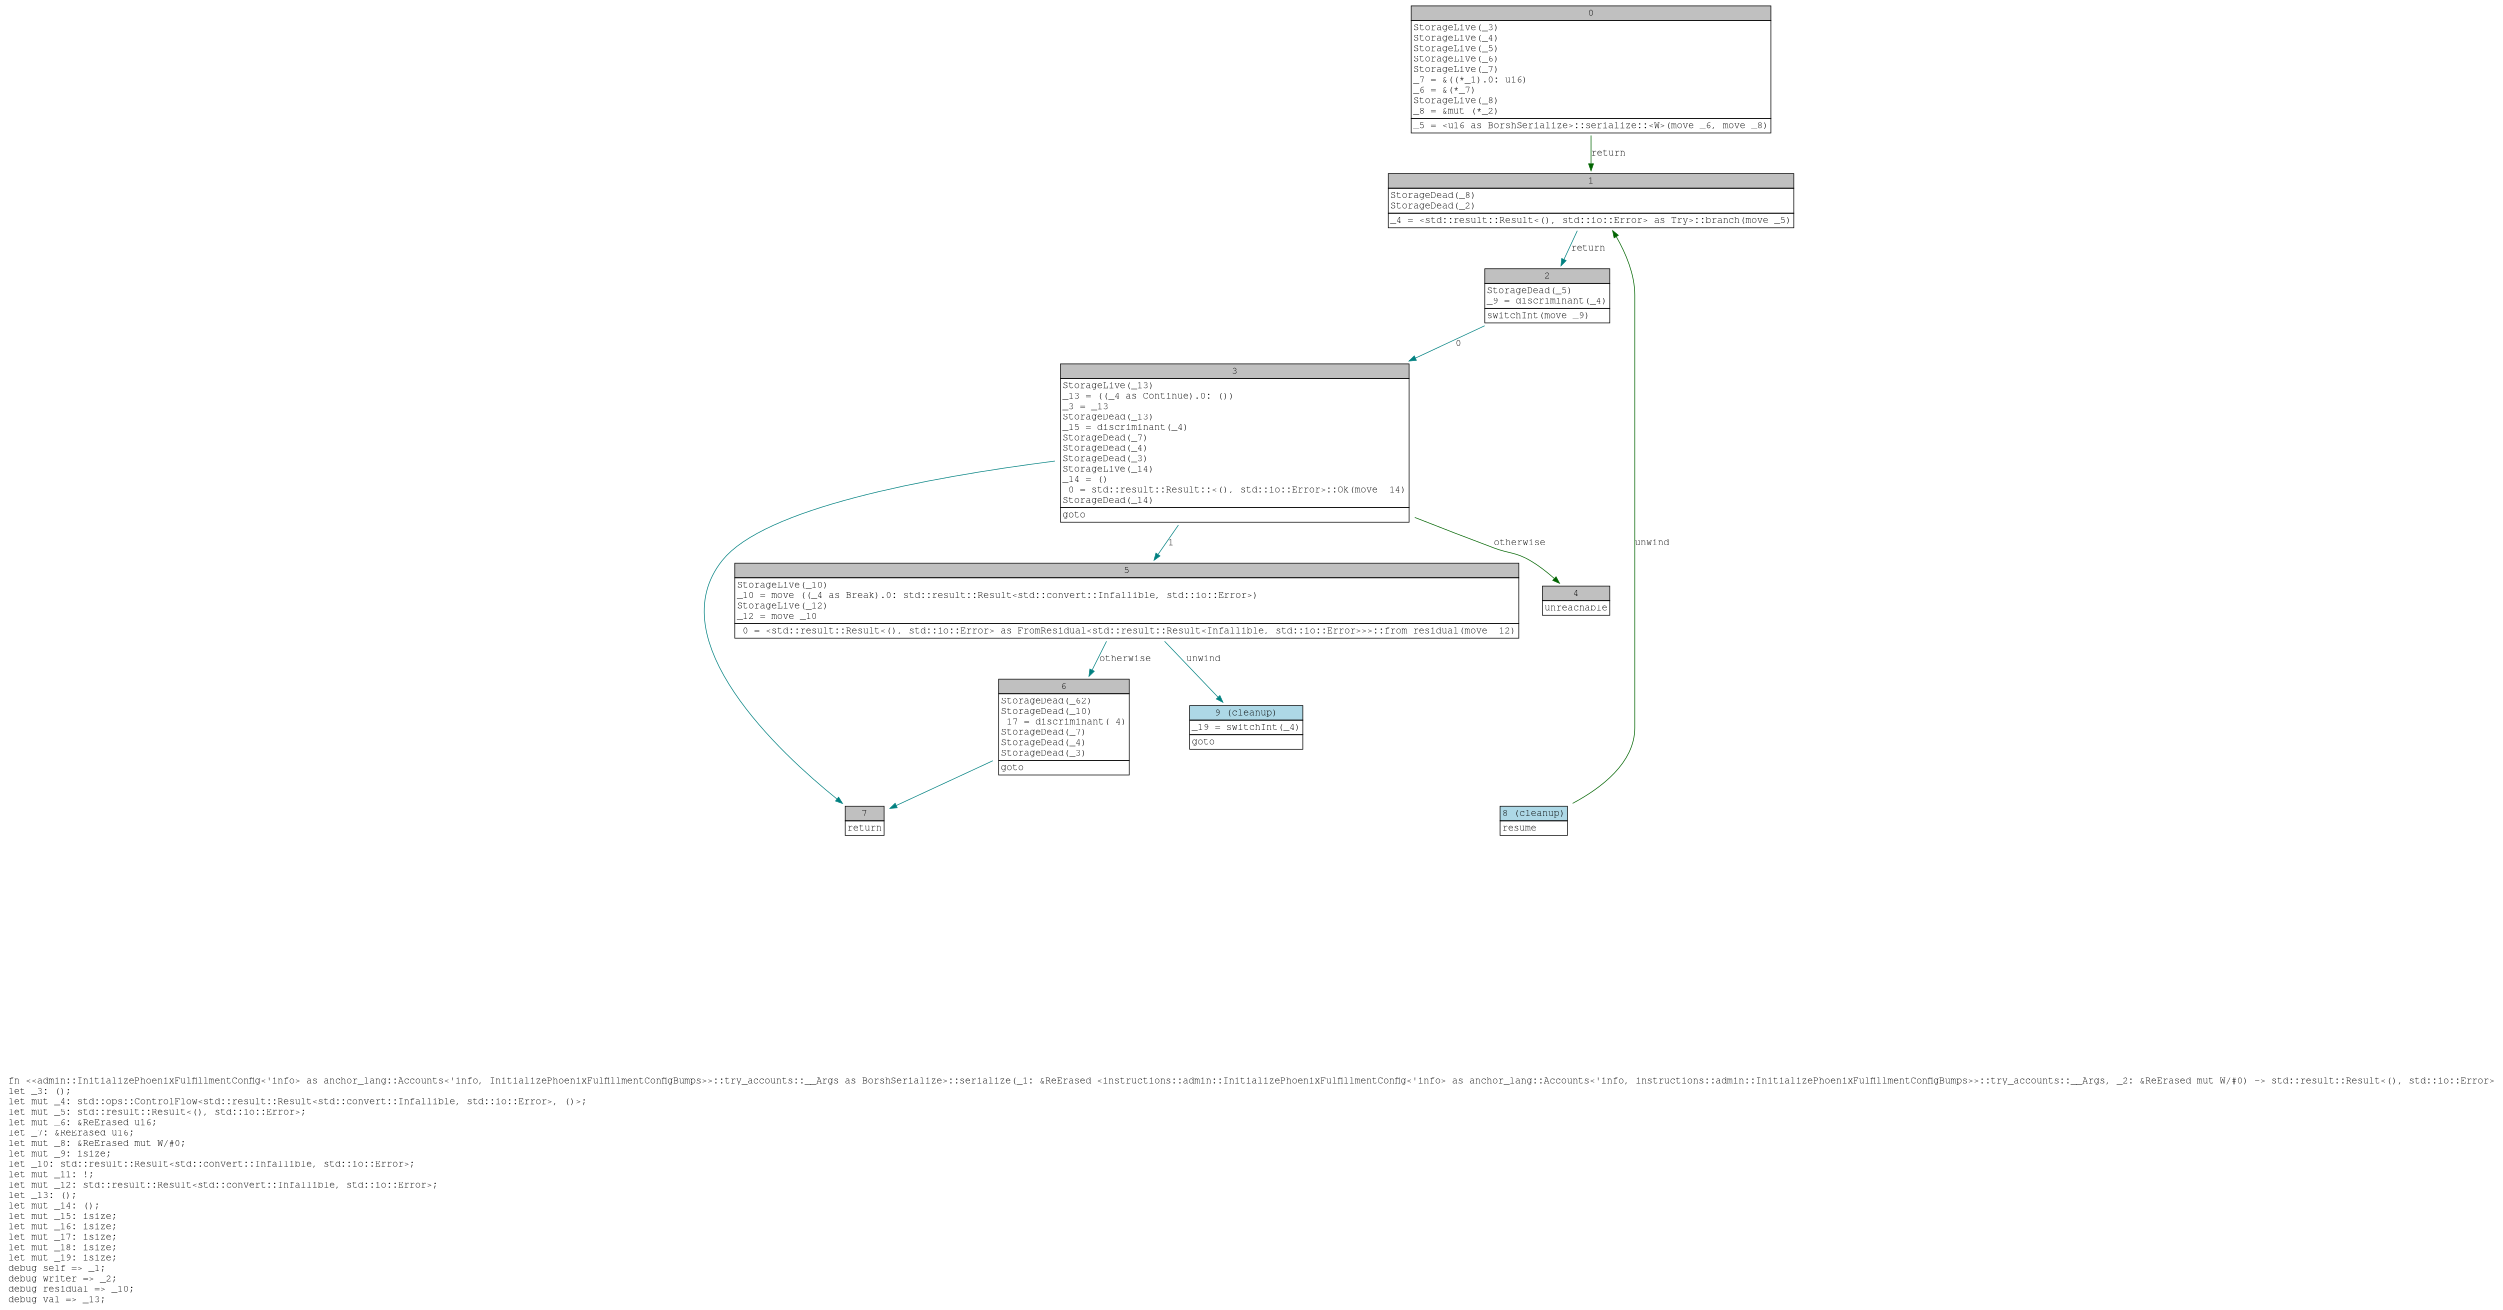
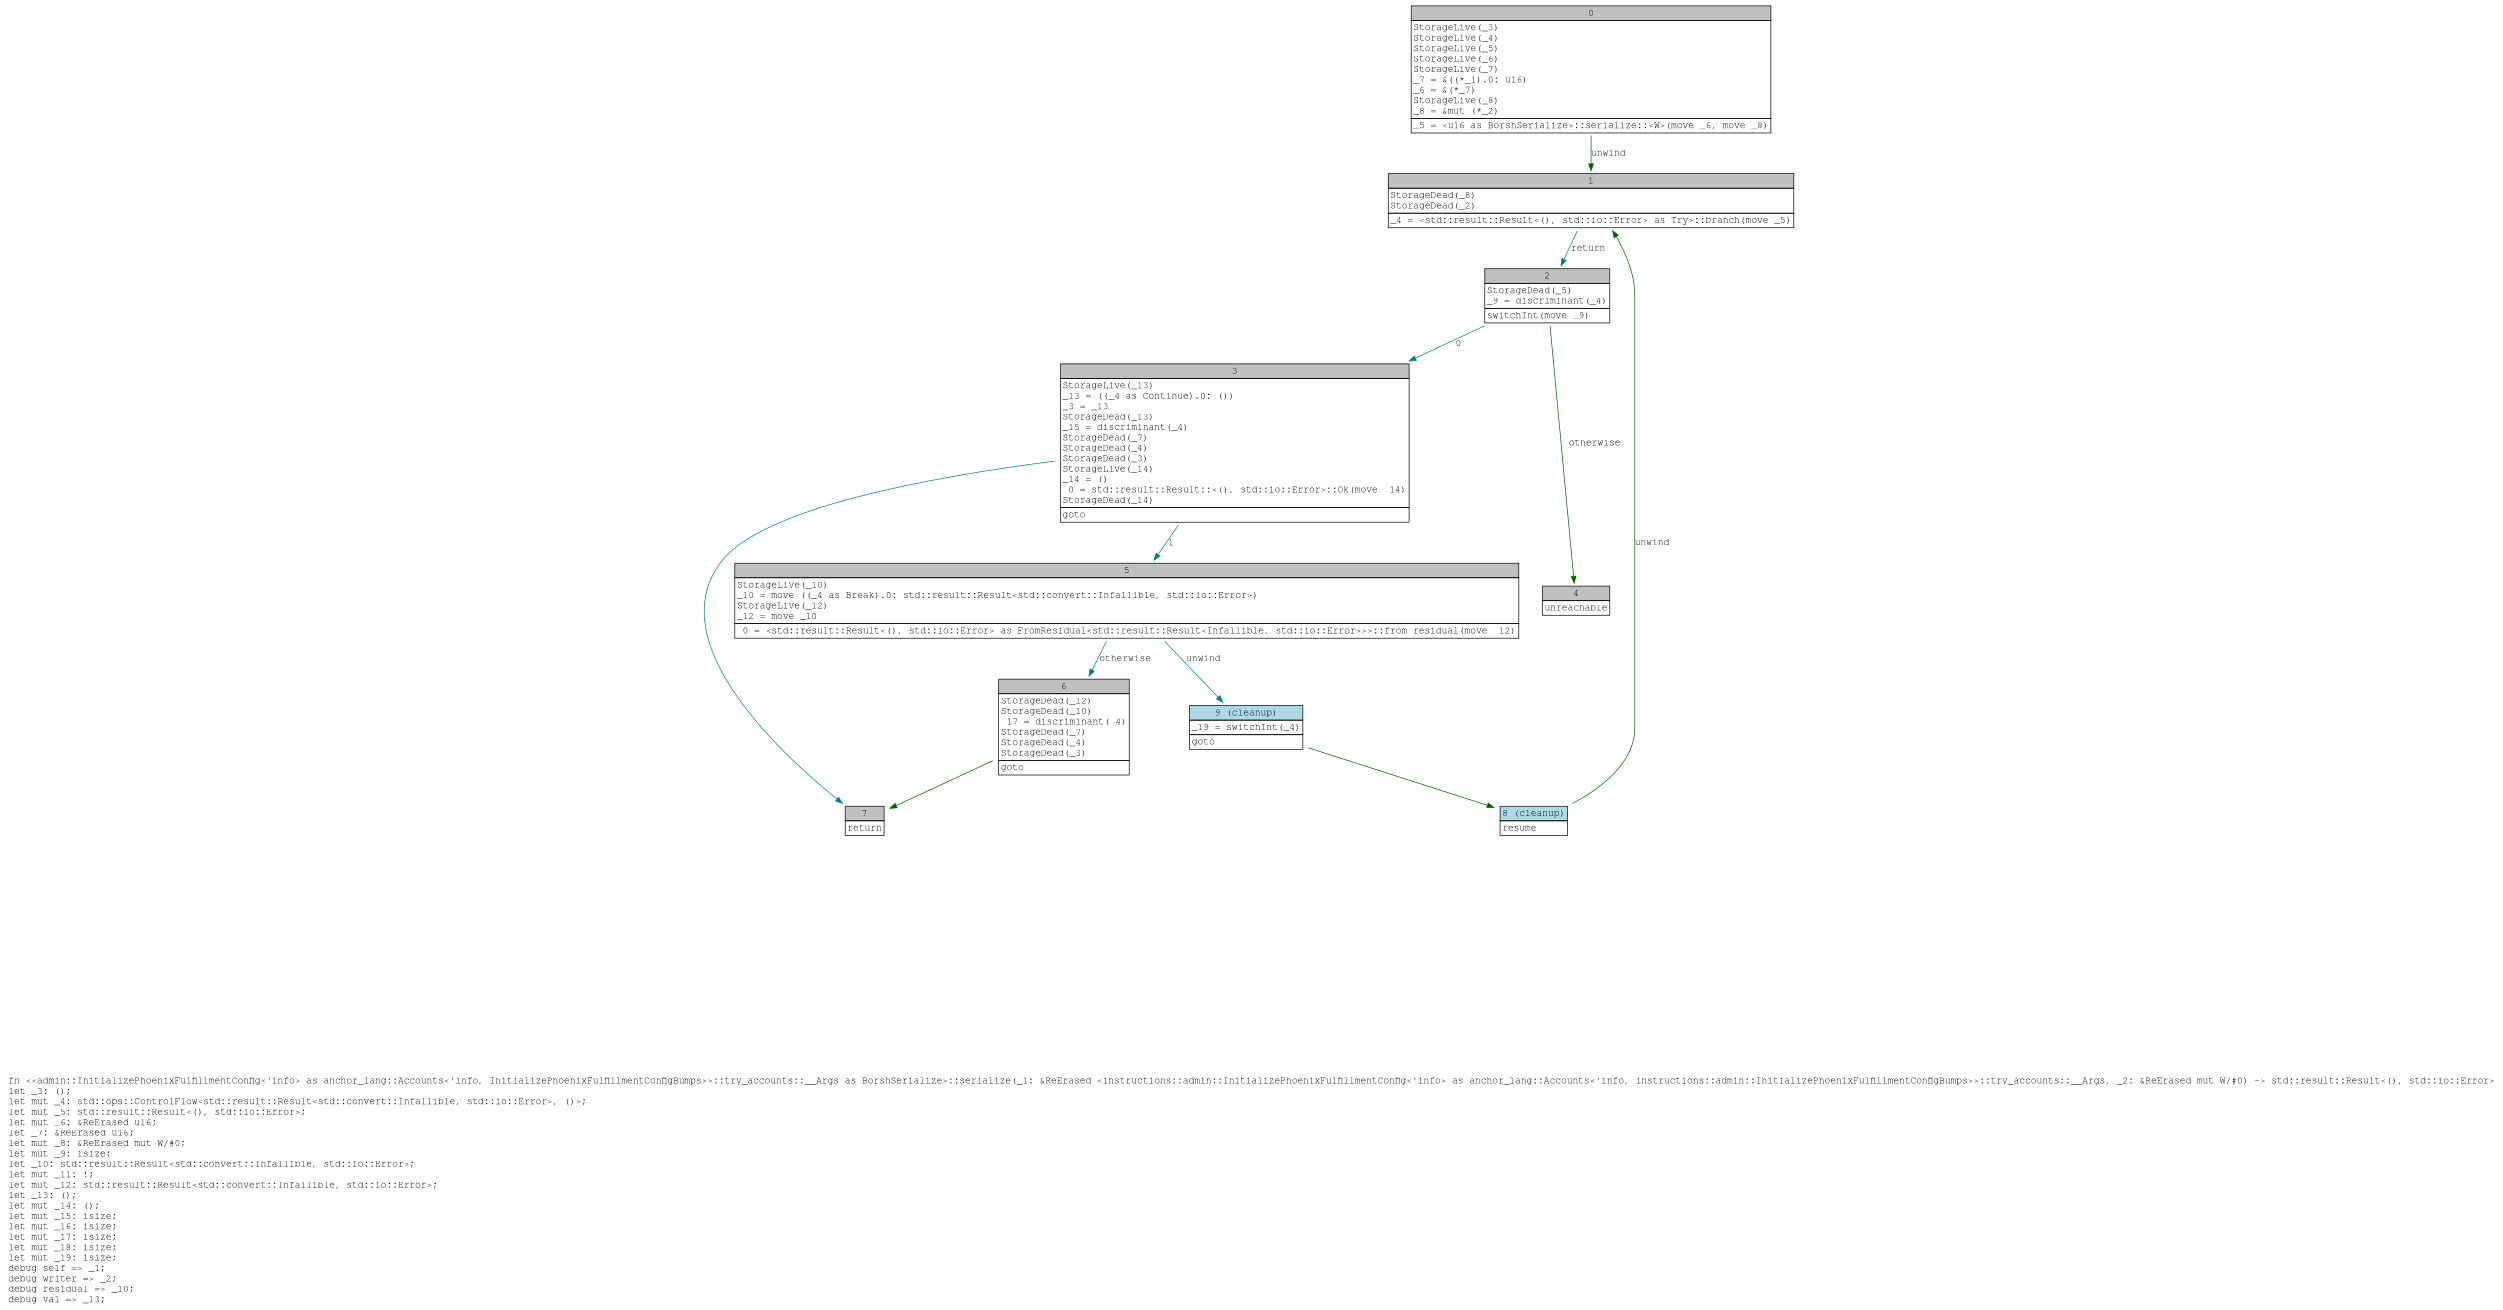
edge "0" -> "1": label "return" -> "unwind"
edge "3" -> "4": now "2" -> "4"
node "6": text "StorageDead(_62)" -> "StorageDead(_12)"
edge "9 (cleanup)" -> "8 (cleanup)": added
edge "6" -> "7": color teal -> darkgreen
